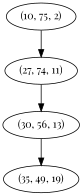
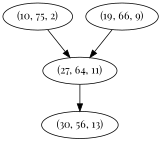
node "(19, 66, 9)": added
node "(27, 74, 11)": label "(27, 74, 11)" -> "(27, 64, 11)"
node "(35, 49, 19)": removed
